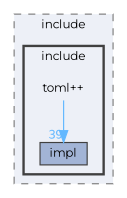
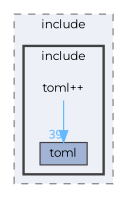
node "impl": label "impl" -> "toml"
